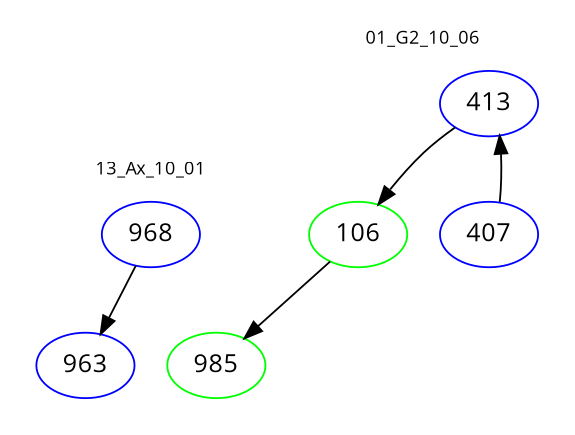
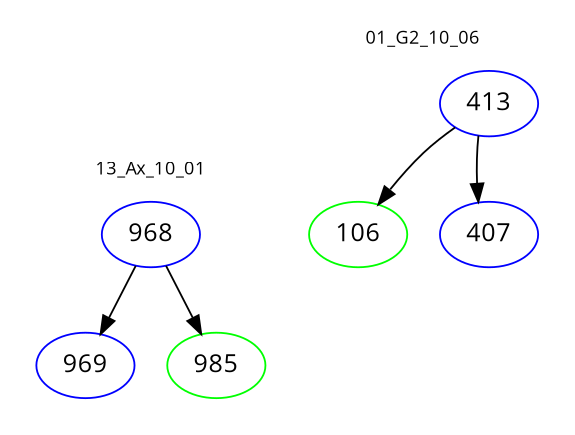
edge "407" -> "413": reversed
edge "106" -> "985": now "968" -> "985"
node "963": label "963" -> "969"
